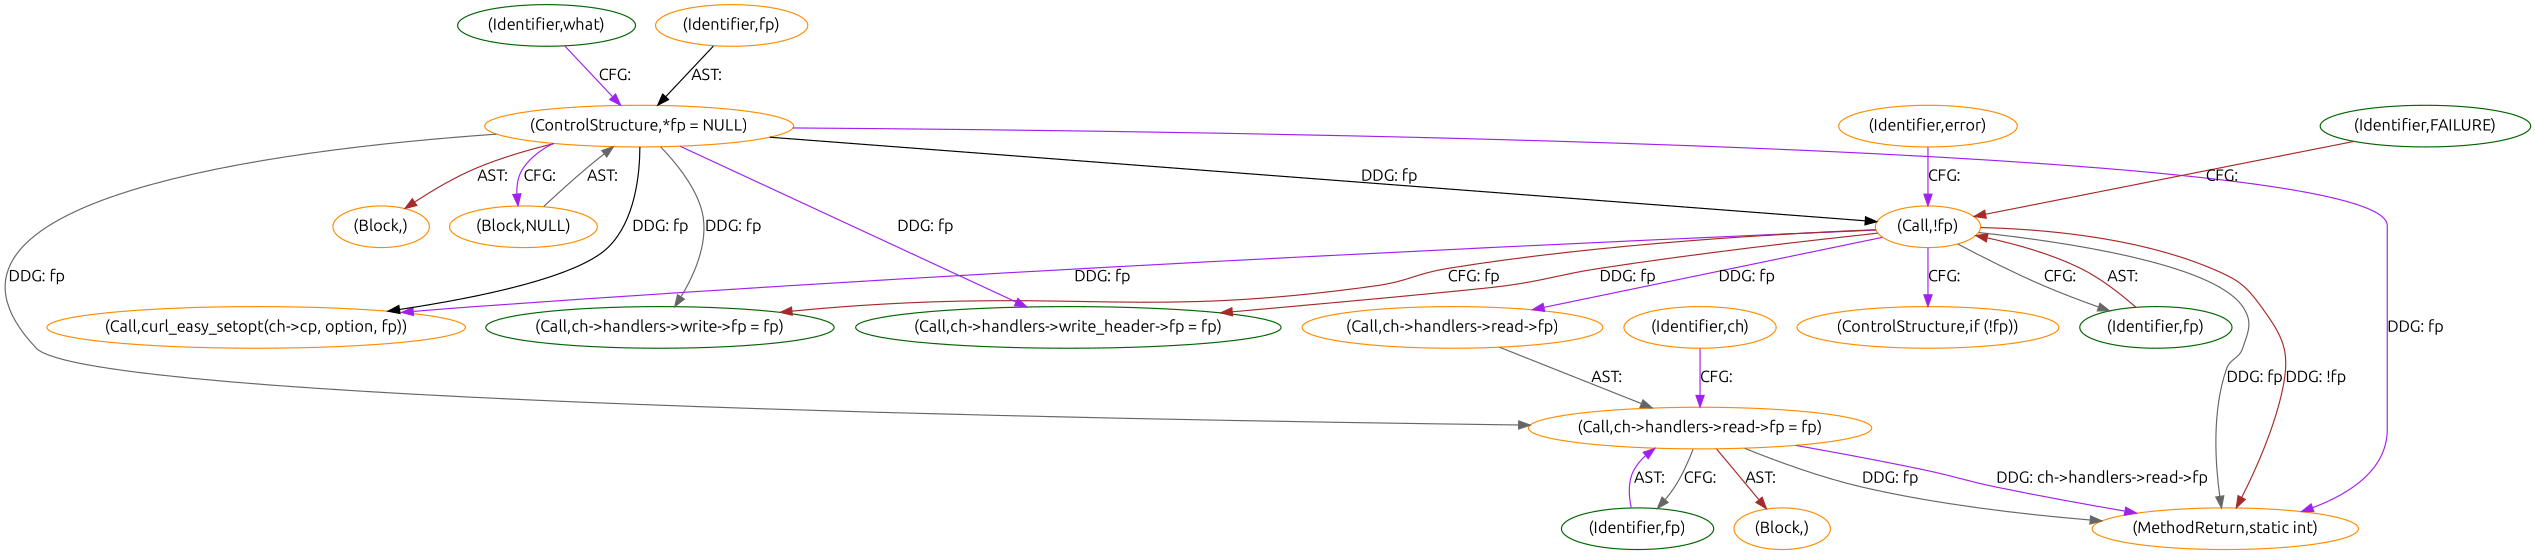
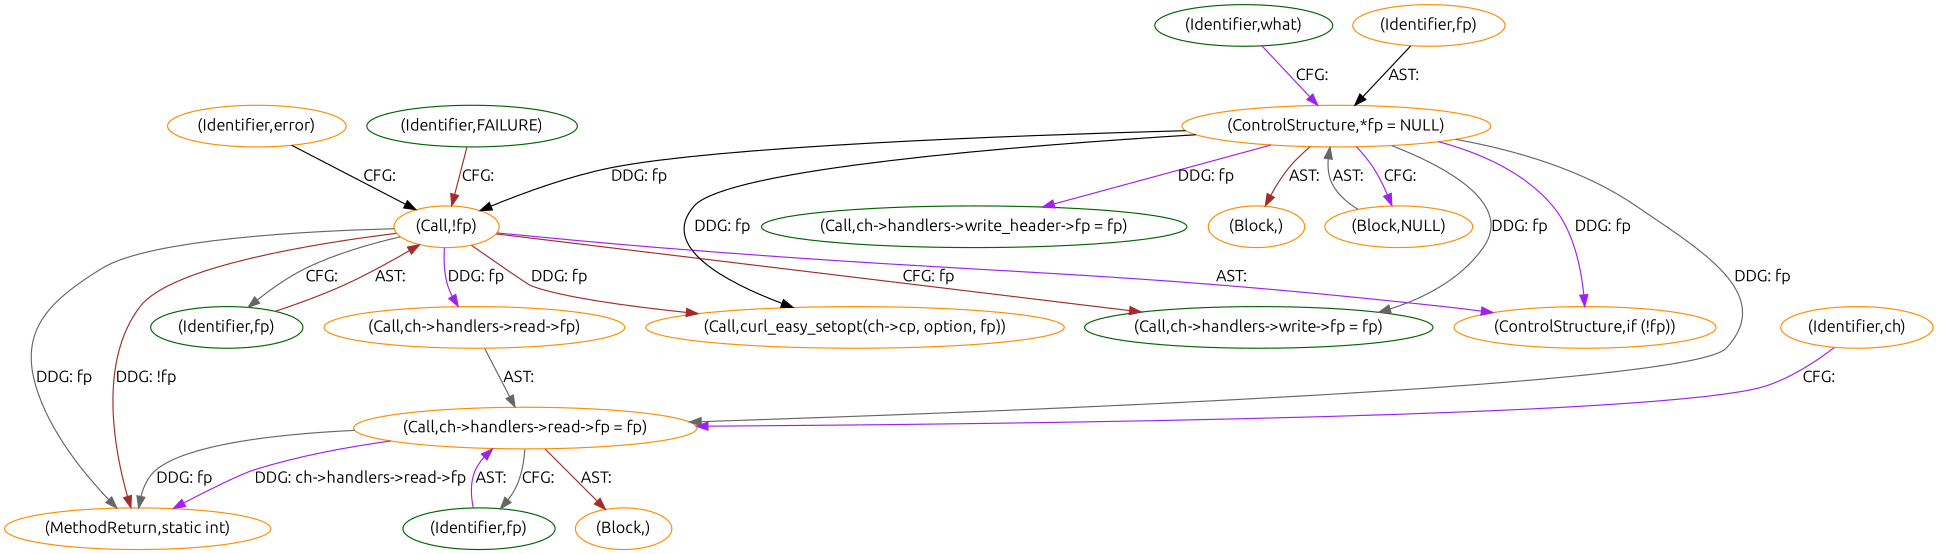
edge "(ControlStructure,*fp = NULL)" -> "(MethodReturn,static int)": now "(ControlStructure,*fp = NULL)" -> "(ControlStructure,if (!fp))"
edge "(Identifier,error)" -> "(Call,!fp)": color purple -> black
edge "(Call,!fp)" -> "(Call,curl_easy_setopt(ch->cp, option, fp))": color purple -> brown
edge "(Call,!fp)" -> "(Call,ch->handlers->write_header->fp = fp)": removed, label "DDG: fp"
edge "(Call,!fp)" -> "(ControlStructure,if (!fp))": label "CFG: " -> "AST: "
